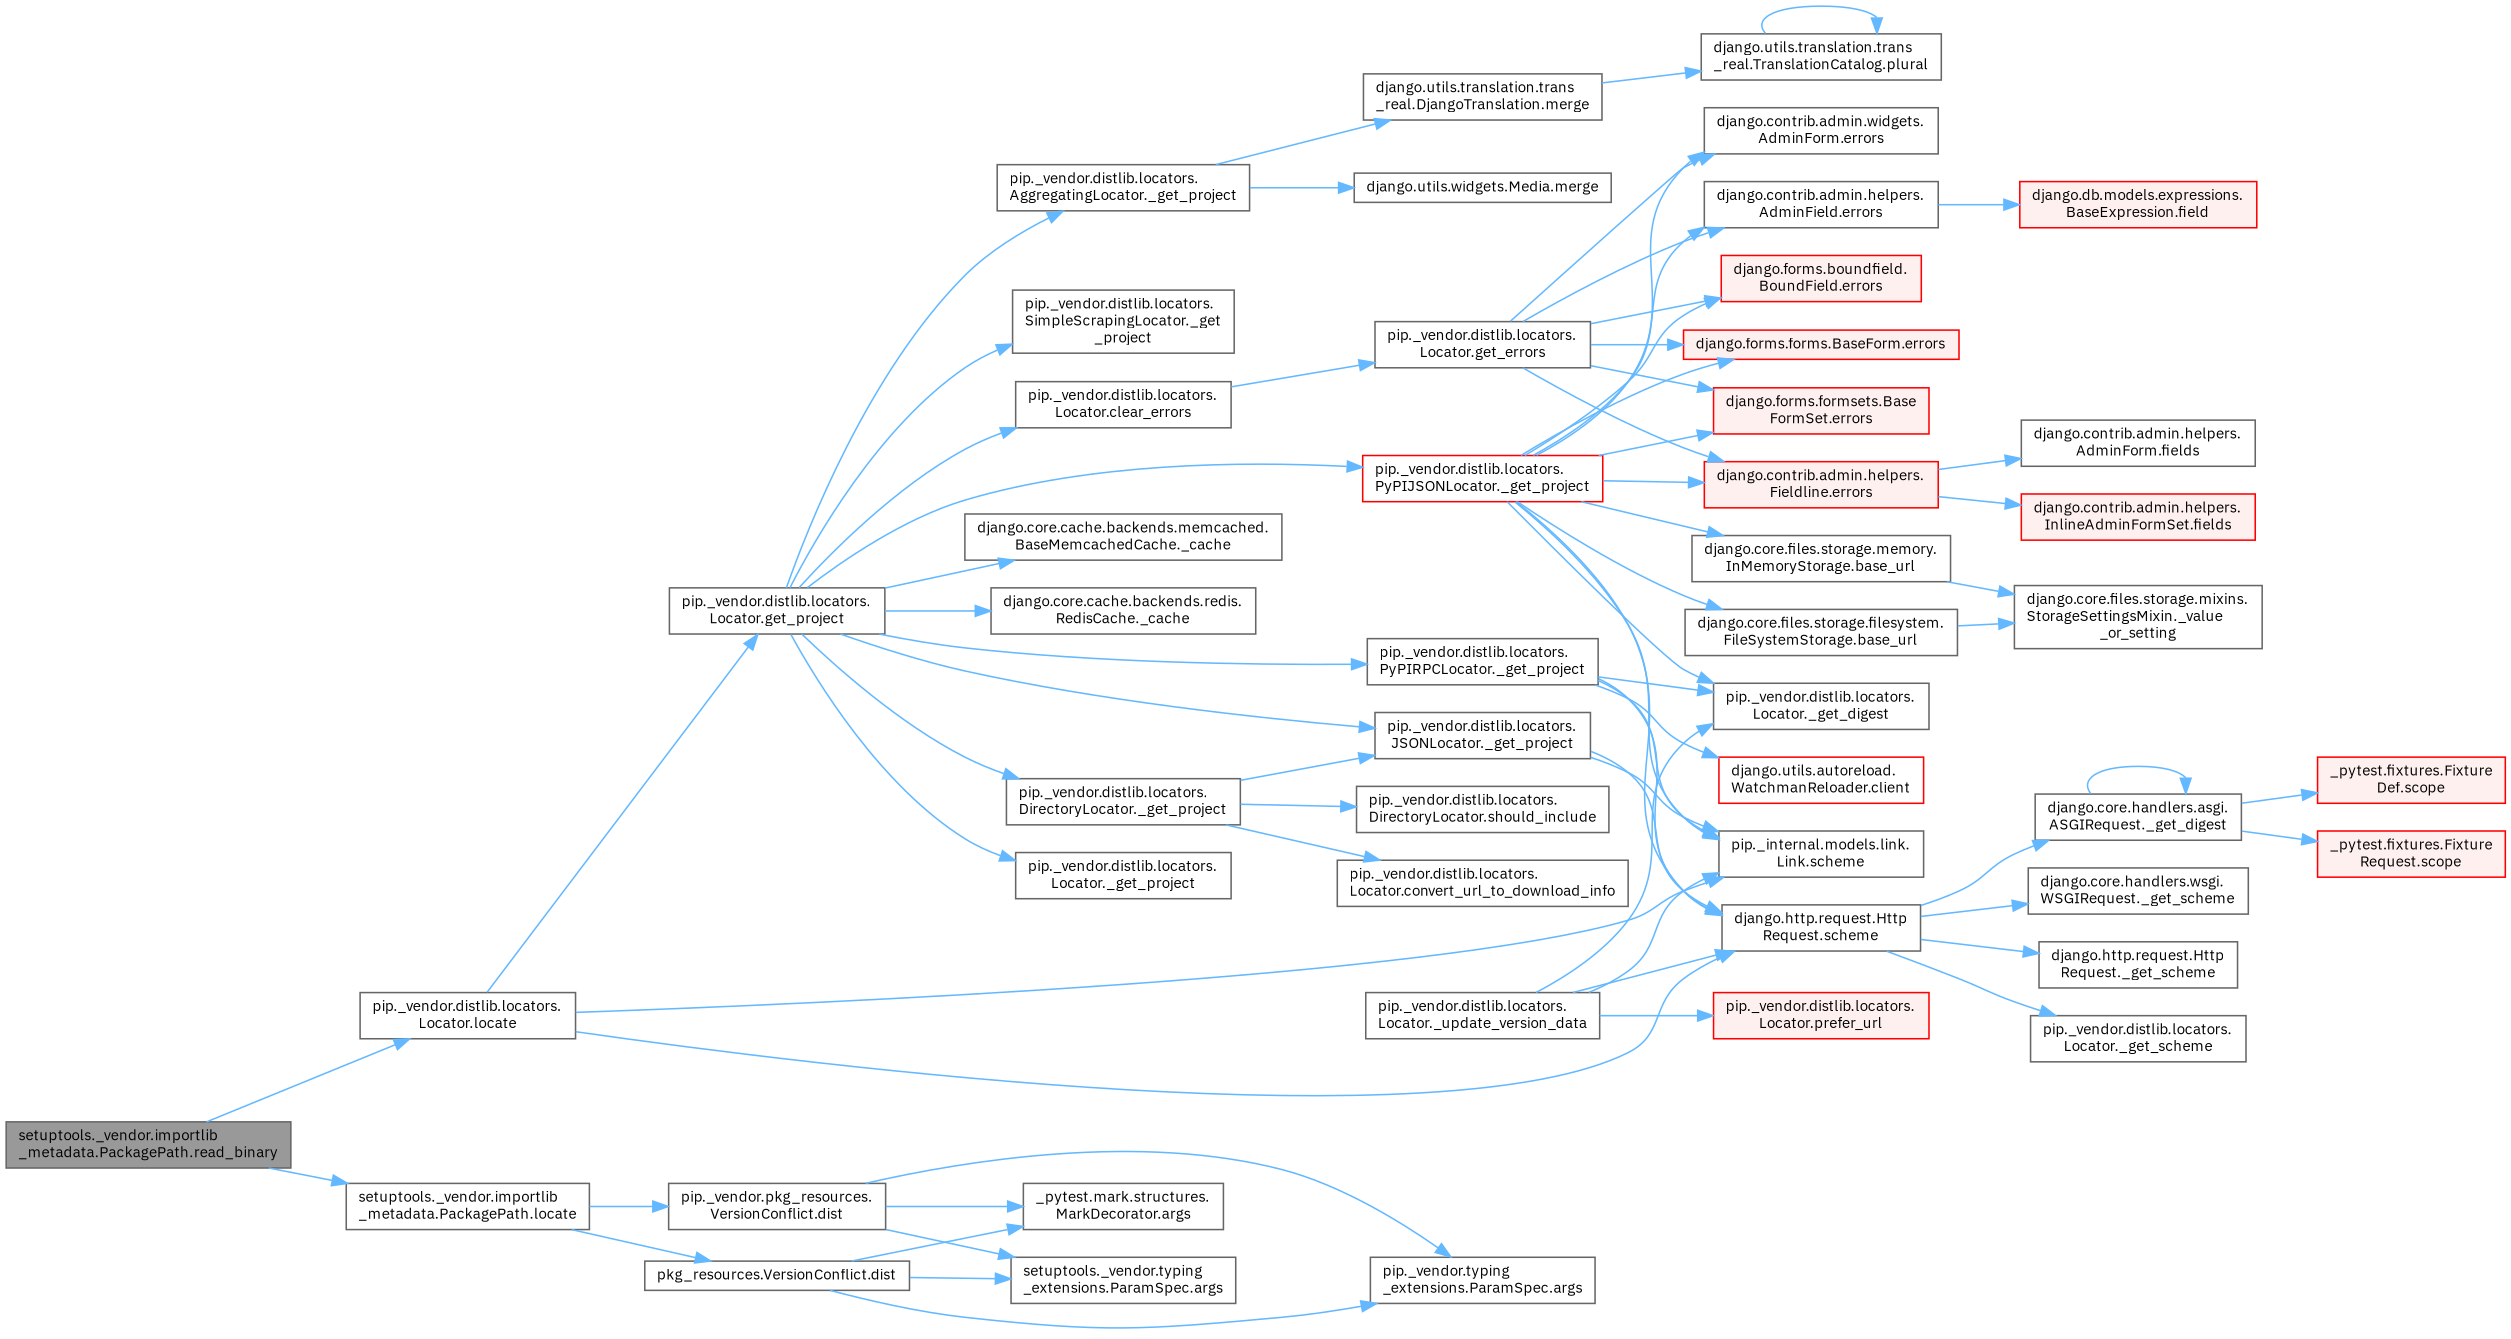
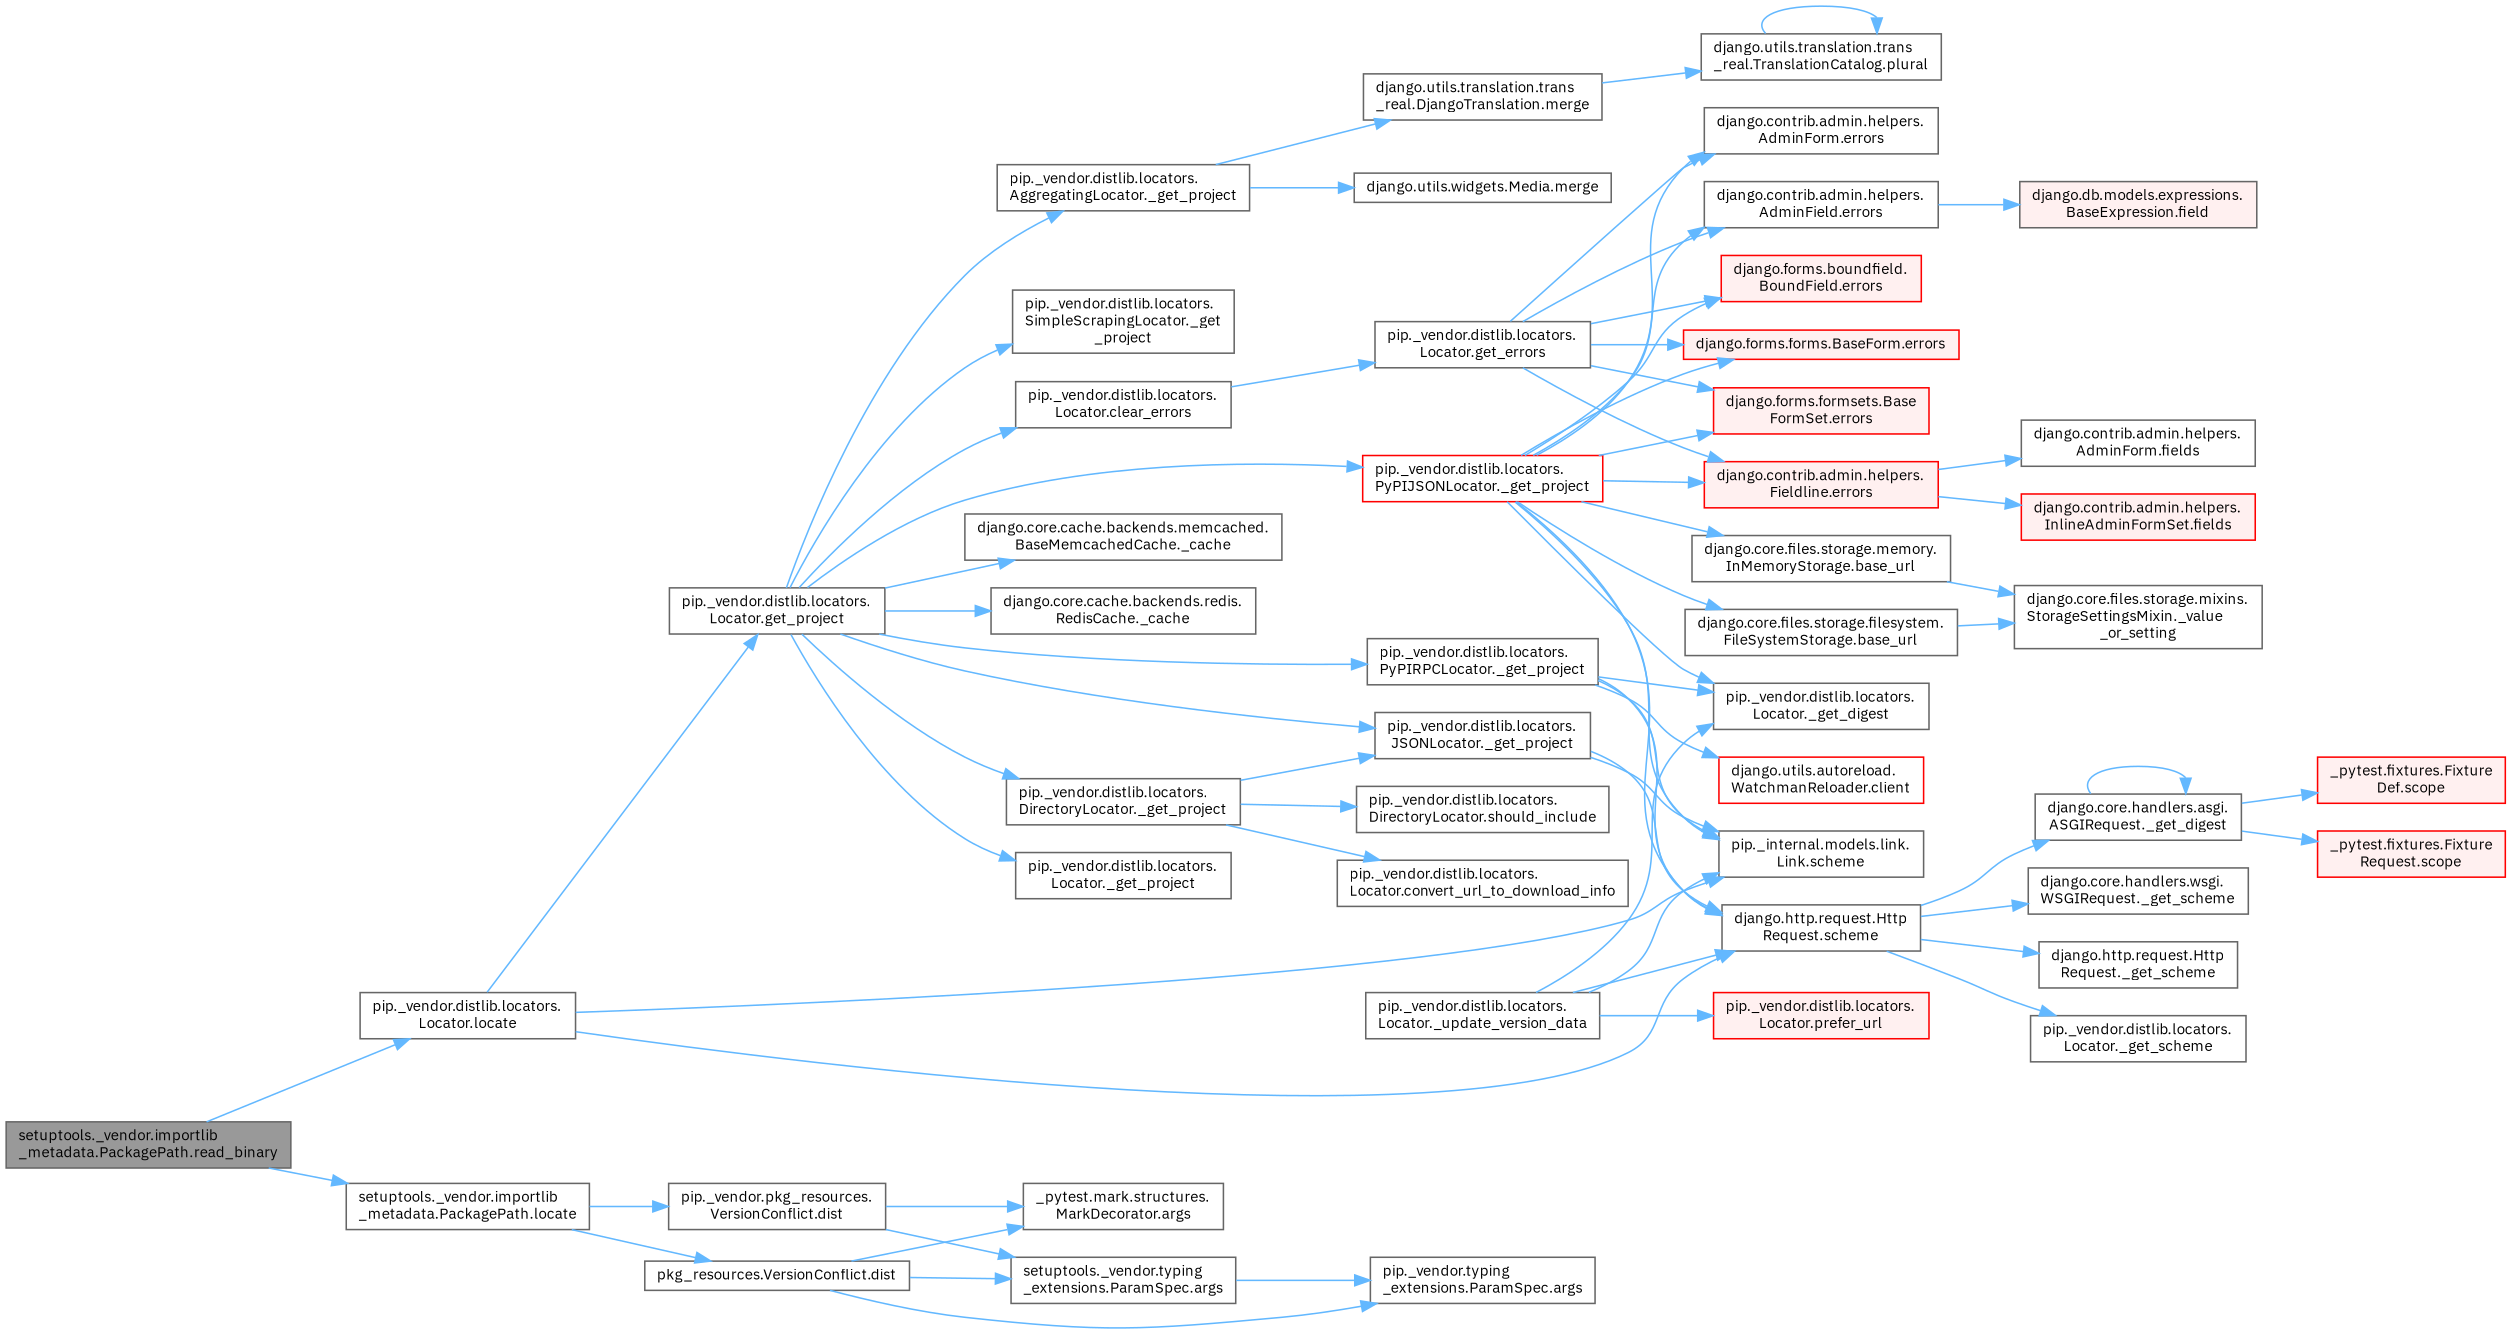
node "django.contrib.admin.widgets. AdminForm.errors": label "django.contrib.admin.widgets. AdminForm.errors" -> "django.contrib.admin.helpers. AdminForm.errors"
node "django.db.models.expressions. BaseExpression.field": color red -> grey40
edge "pip._vendor.pkg_resources. VersionConflict.dist" -> "pip._vendor.typing _extensions.ParamSpec.args": now "setuptools._vendor.typing _extensions.ParamSpec.args" -> "pip._vendor.typing _extensions.ParamSpec.args"
